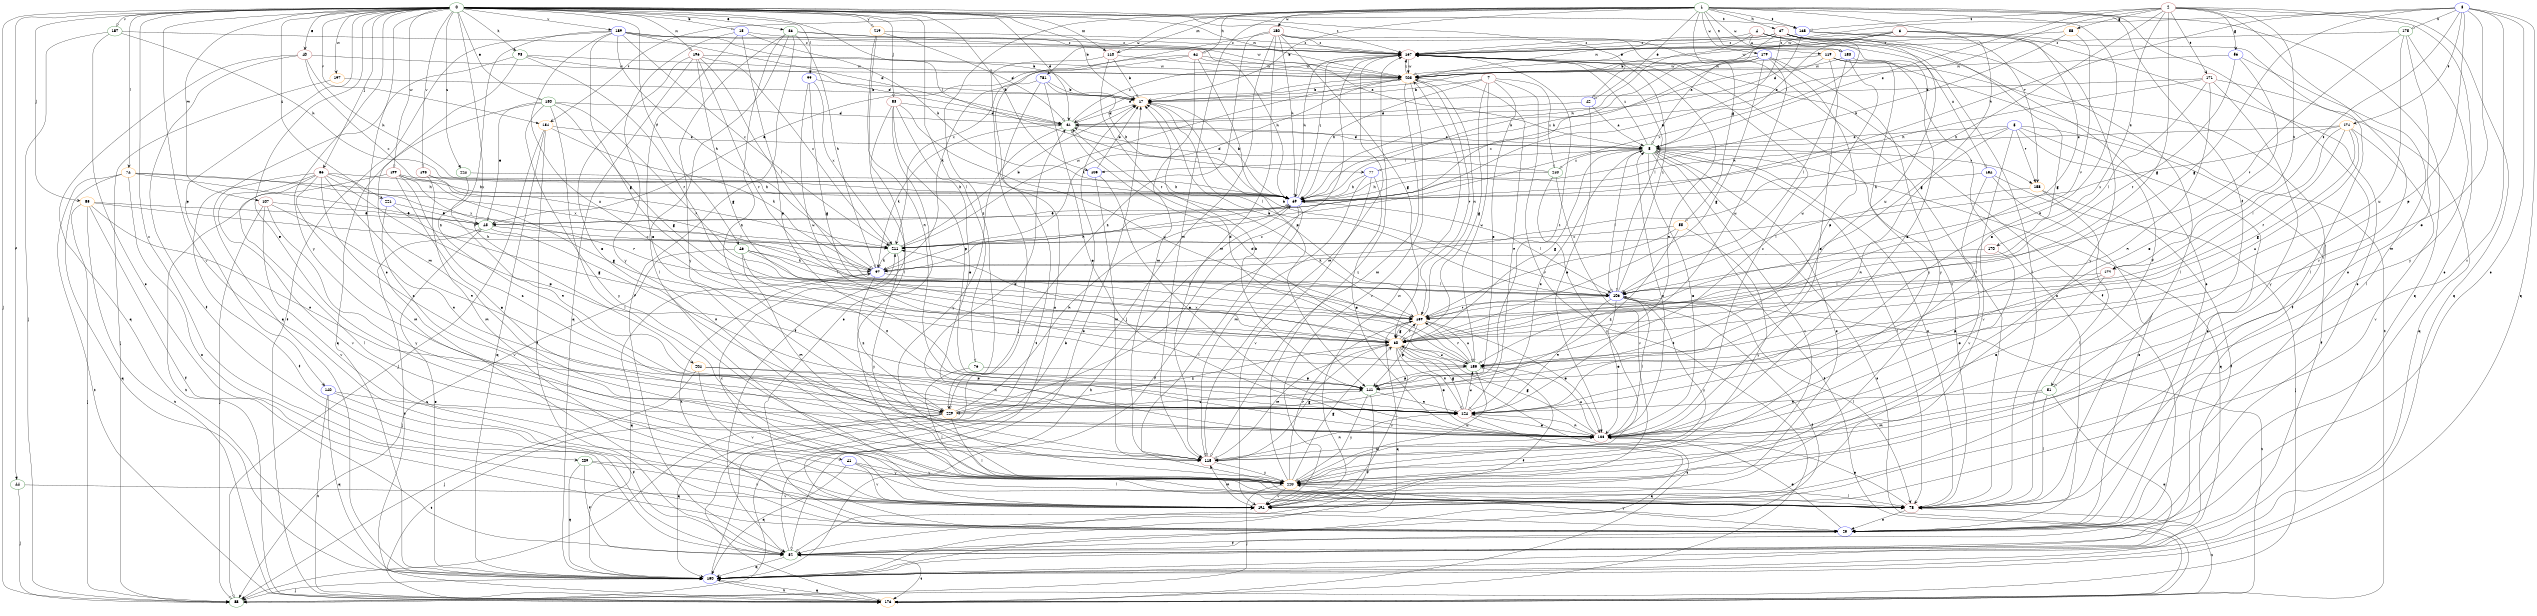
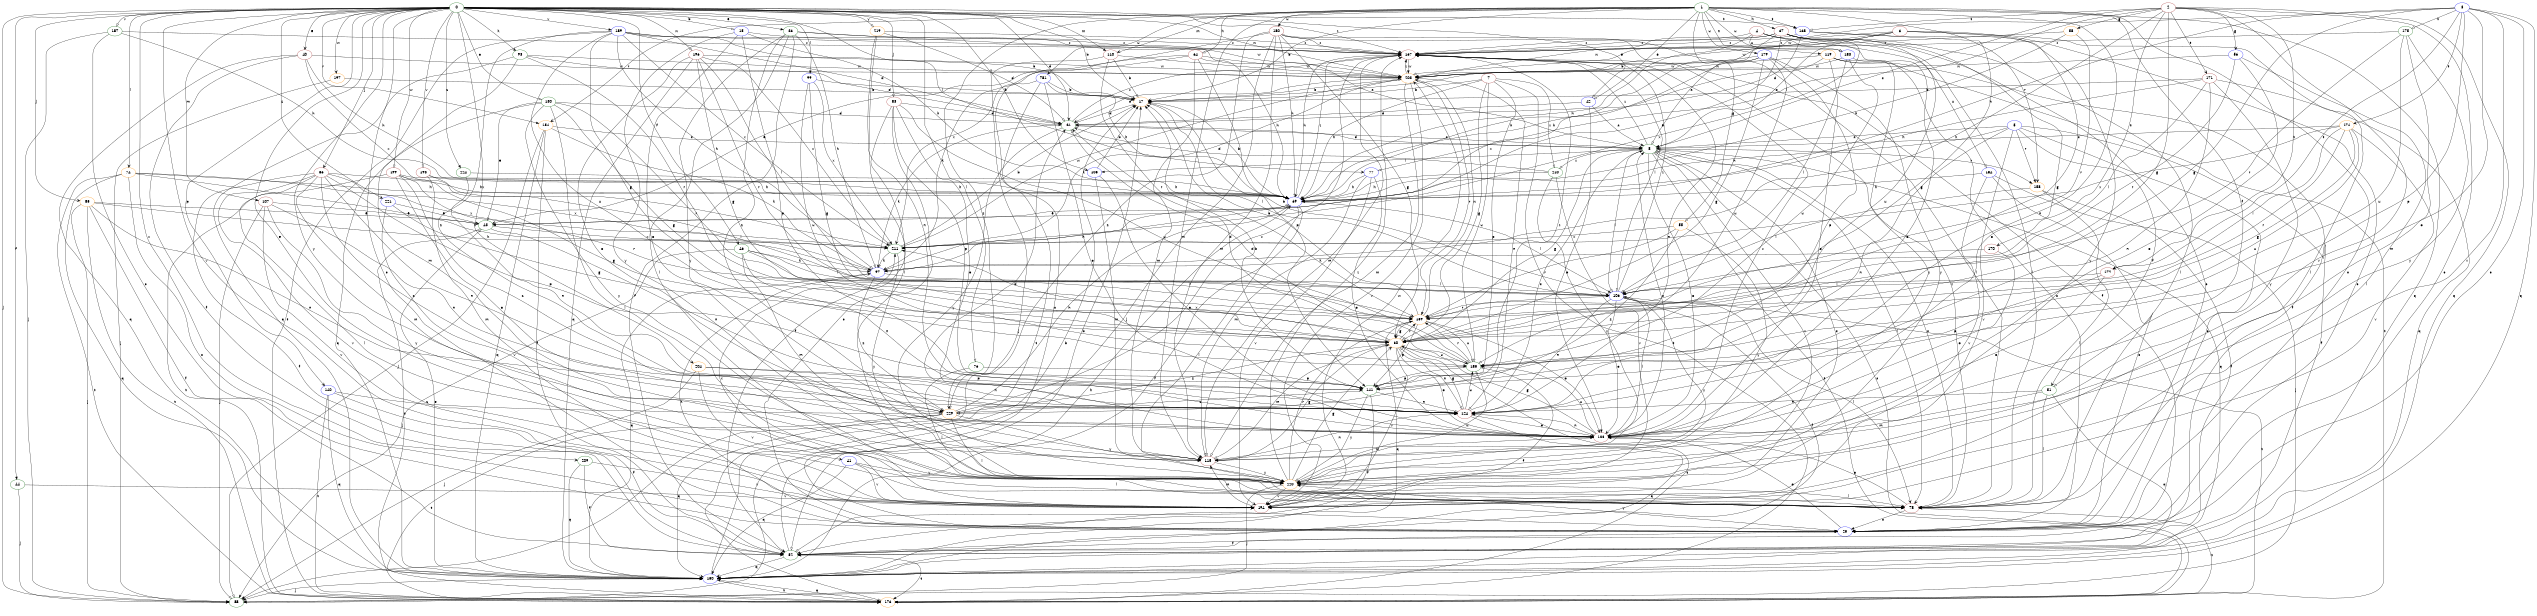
edge "209" -> "220": now "229" -> "220"
